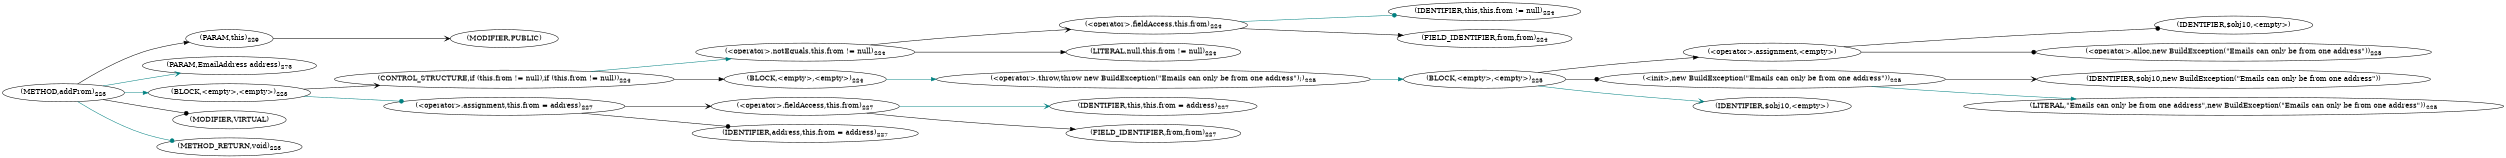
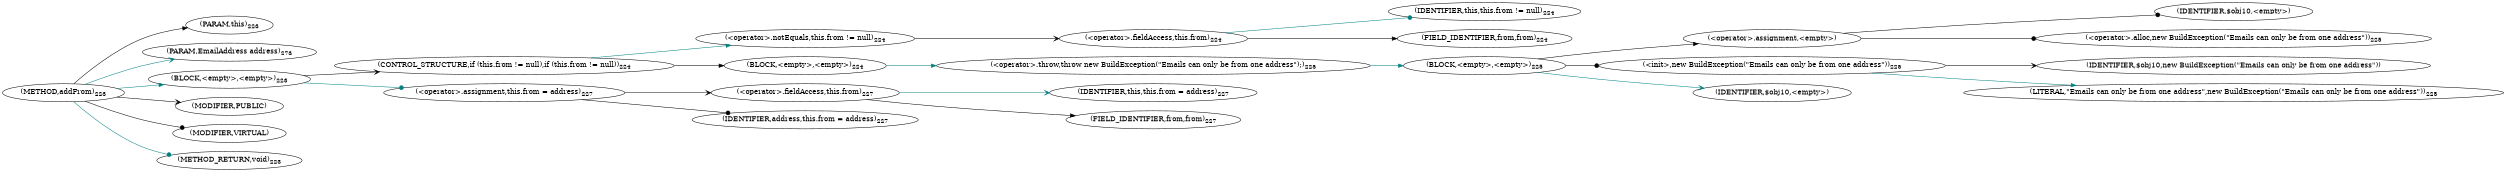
node "(PARAM,this)": text "229" -> "223"
edge "(PARAM,this)" -> "(MODIFIER,PUBLIC)": now "(METHOD,addFrom)" -> "(MODIFIER,PUBLIC)"
node "(LITERAL,null,this.from != null)": removed
